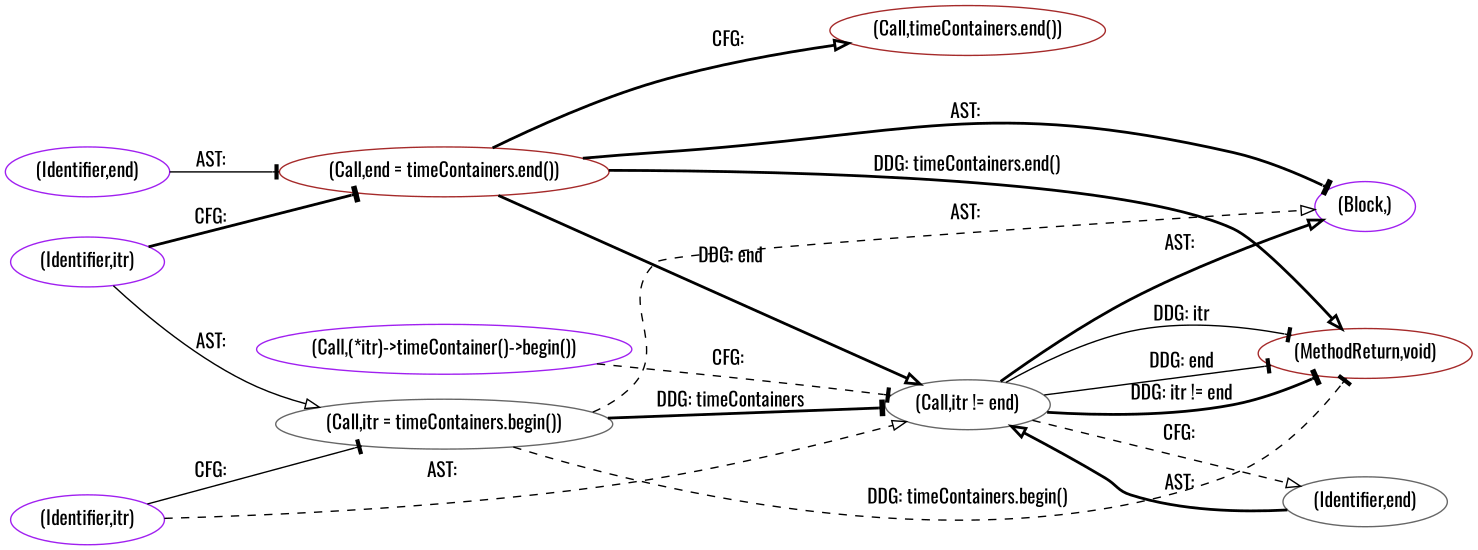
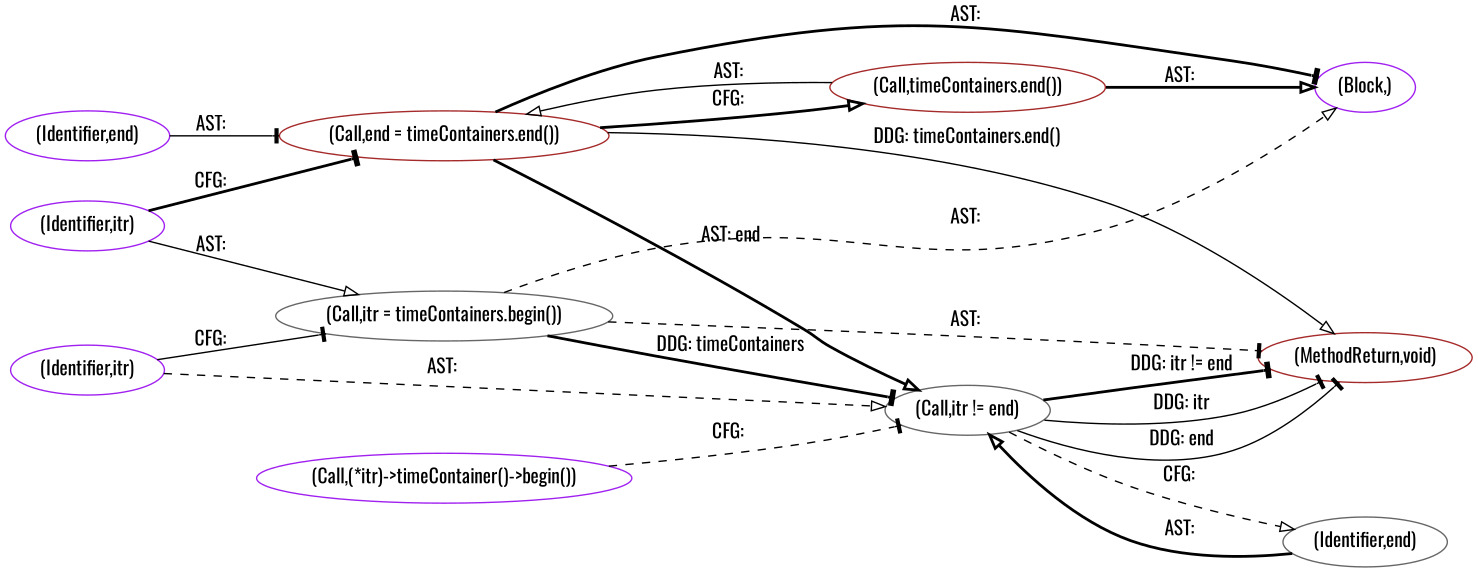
edge "(Call,timeContainers.end())" -> "(Call,end = timeContainers.end())": added, label "AST:"
edge "(Call,end = timeContainers.end())" -> "(MethodReturn,void)": style bold -> solid
edge "(Call,end = timeContainers.end())" -> "(Call,itr != end)": label "DDG: end" -> "AST: end"
edge "(Call,itr != end)" -> "(Block,)": now "(Call,timeContainers.end())" -> "(Block,)"
edge "(Call,itr = timeContainers.begin())" -> "(MethodReturn,void)": label "DDG: timeContainers.begin()" -> "AST: "
